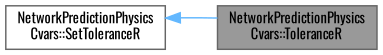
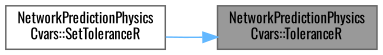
edge "NetworkPredictionPhysics Cvars::ToleranceR" -> "NetworkPredictionPhysics Cvars::SetToleranceR": reversed
